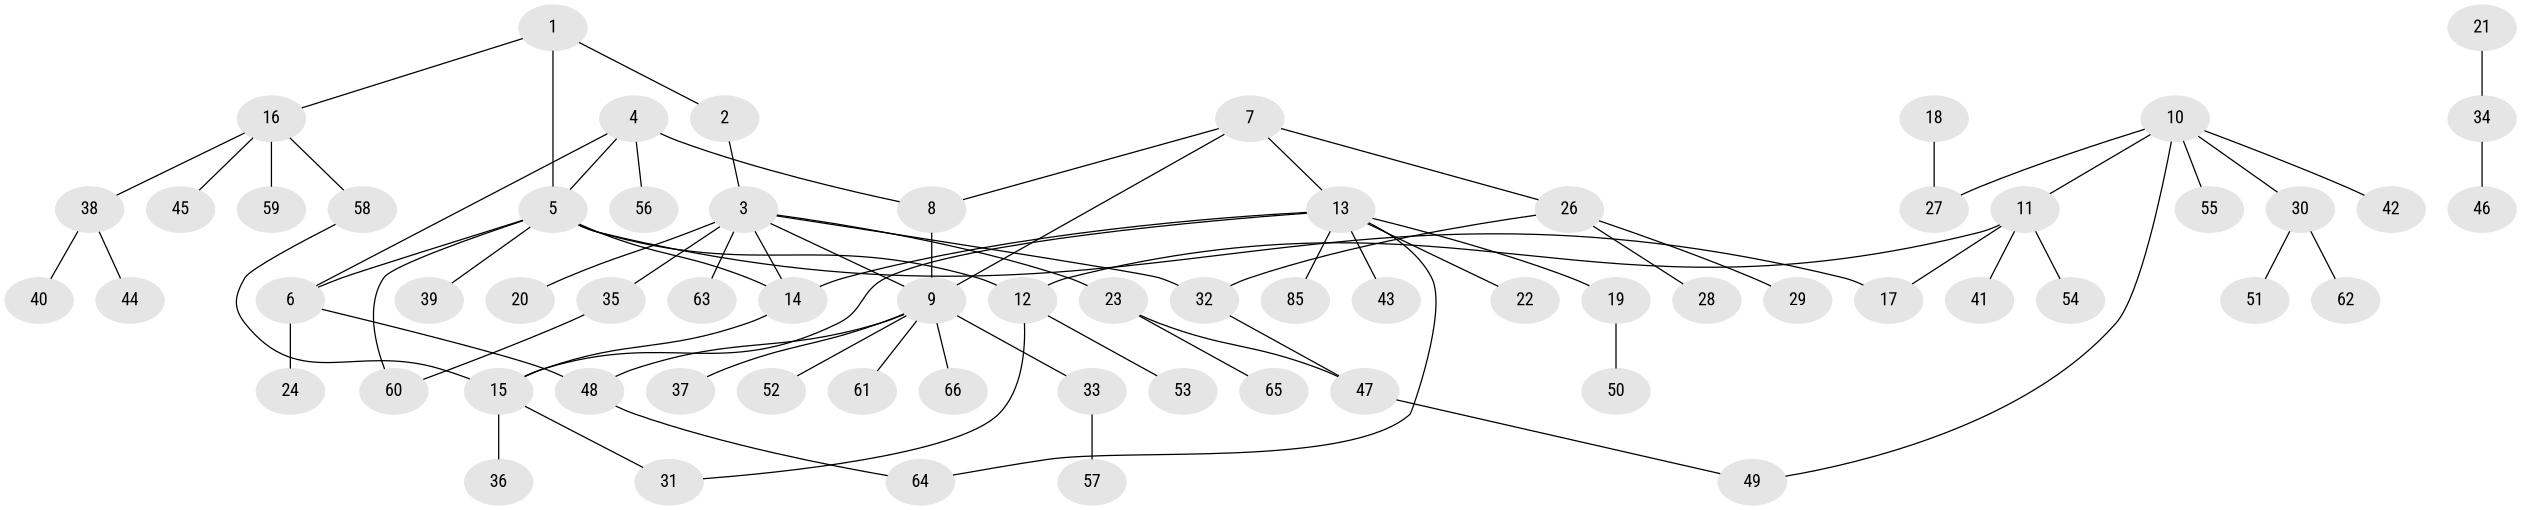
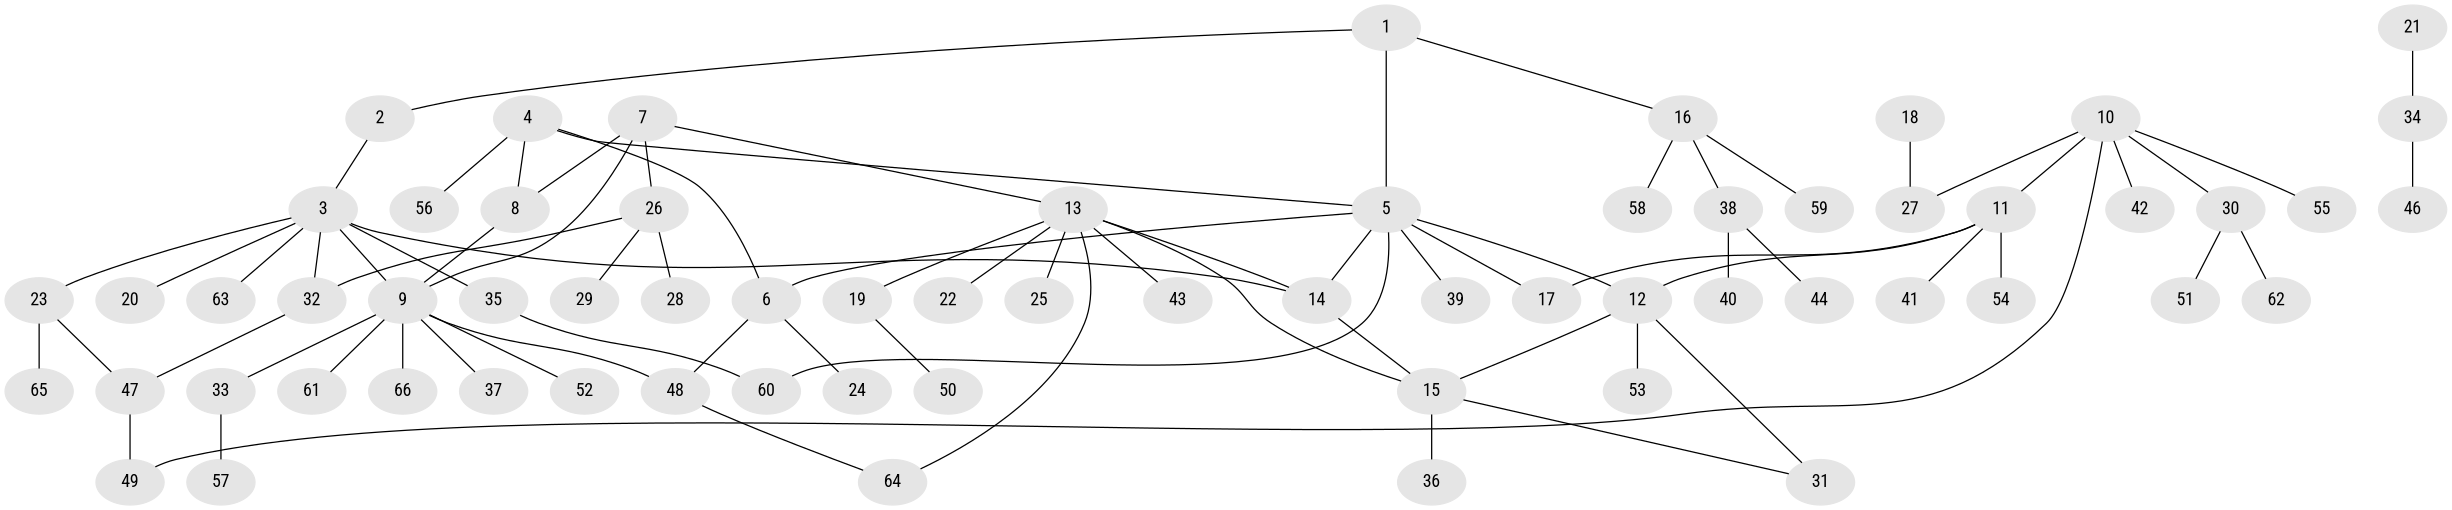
node "45": removed
node "85": label "85" -> "25"
edge "58" -- "15": now "12" -- "15"
